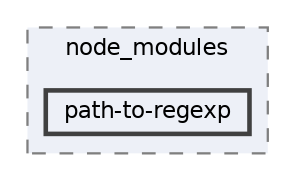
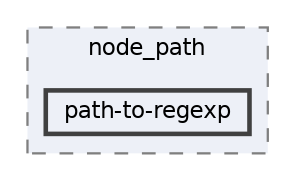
cluster "node_modules": label "node_modules" -> "node_path"
